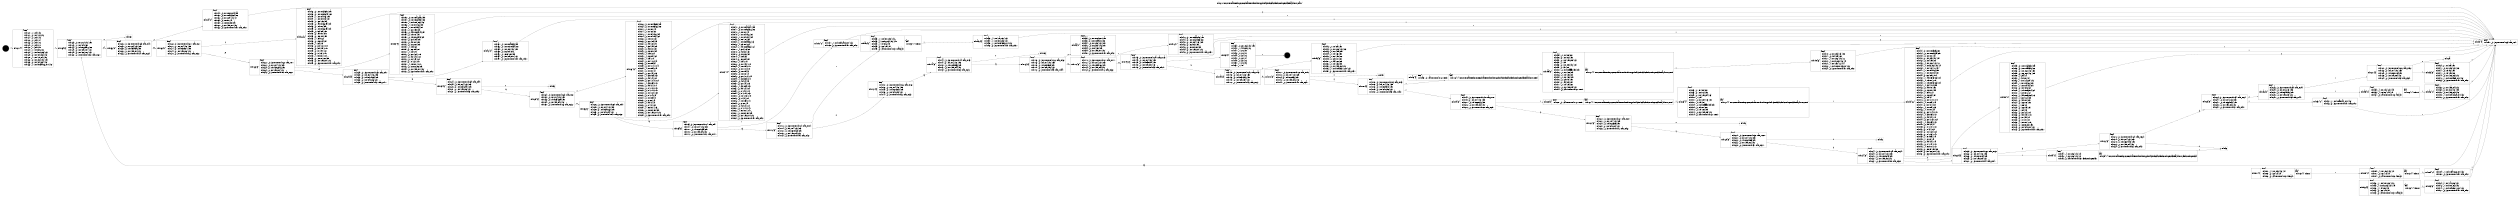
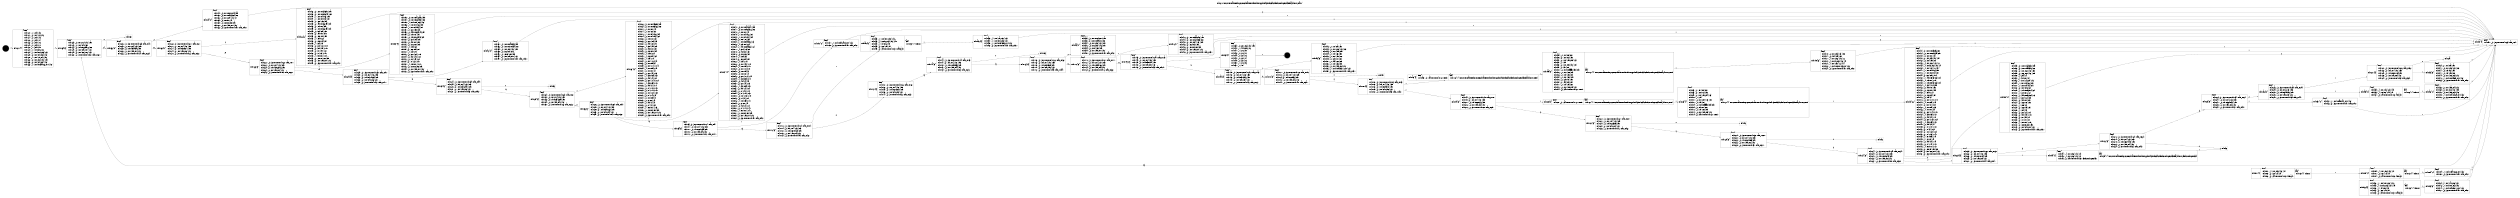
edge "0x4016cd [25]" -> "0x4016e6 [25]": reversed
